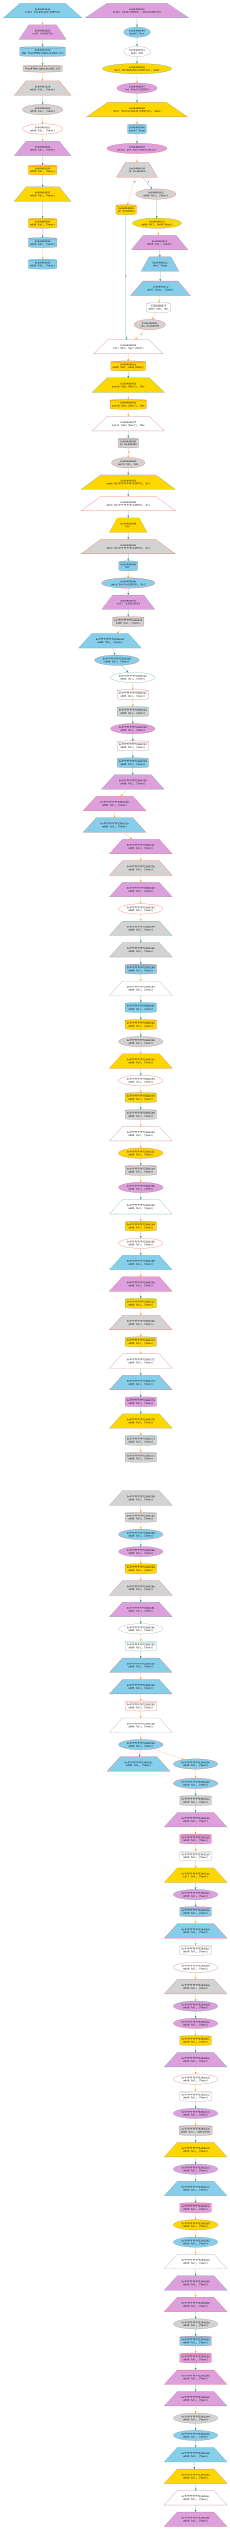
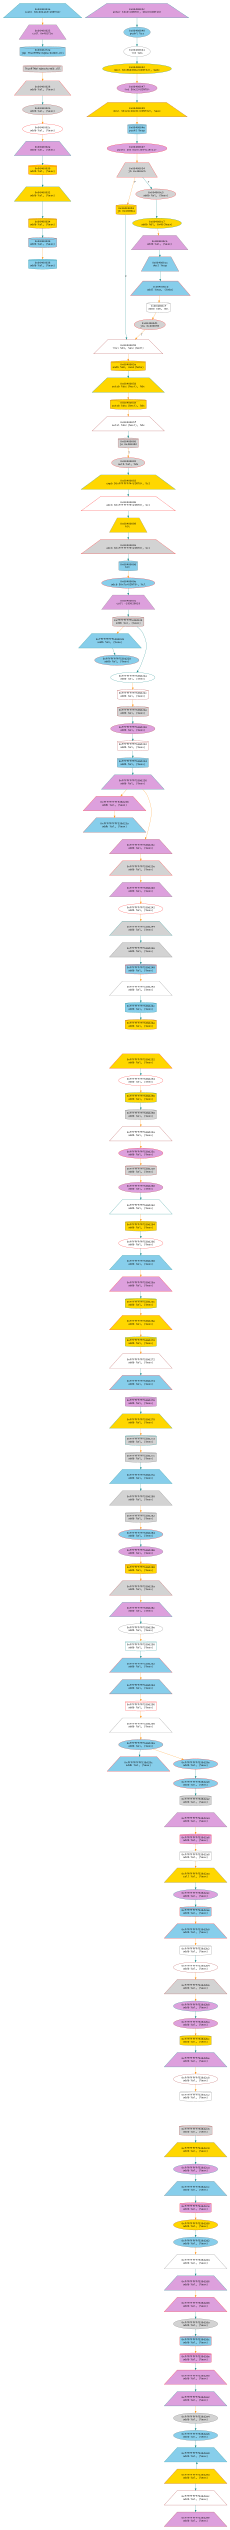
node "0x00400041 popl %ds": label "0x00400041 popl %ds" -> "0x00400041 int %ds"
edge "0x0040272e jmp ThunRTMain@msvbvm60.dll" -> "ThunRTMain@msvbvm60.dll": removed
edge "0xfffffffff538d228 addb %al, (%eax)" -> "0xfffffffff538d22a addb %al, (%eax)": now "0xfffffffff538d224 addb %al, (%eax)" -> "0xfffffffff538d22a addb %al, (%eax)"
node "0xfffffffff538d22e addb %al, (%eax)": color teal -> brown
edge "0xfffffffff538d23a addb %al, (%eax)" -> "0xfffffffff538d23c addb %al, (%eax)": now "0xfffffffff538d236 addb %al, (%eax)" -> "0xfffffffff538d23c addb %al, (%eax)"
node "0xfffffffff538d250 addb %al, (%eax)": removed
node "0xfffffffff538d25c addb %al, (%eax)": fillcolor gold -> plum
edge "0xfffffffff538d25c addb %al, (%eax)" -> "0xfffffffff538d25e addb %al, (%eax)": color teal -> darkorange
node "0xfffffffff538d26e addb %al, (%eax)": fillcolor lightgrey -> gold
edge "0xfffffffff538d274 addb %al, (%eax)" -> "0xfffffffff538d276 addb %al, (%eax)": removed
node "0xfffffffff538d27e addb %al, (%eax)": added
edge "0xfffffffff538d28a addb %al, (%eax)" -> "0xfffffffff538d28c addb %al, (%eax)": color teal -> darkorange
edge "0xfffffffff538d29e addb %al, (%eax)" -> "0xfffffffff538d2a0 addb %al, (%eax)": color darkorange -> teal
edge "0xfffffffff538d2a2 addb %al, (%eax)" -> "0xfffffffff538d2a4 addb %al, (%eax)": removed
edge "0xfffffffff538d2b2 addb %al, (%eax)" -> "0xfffffffff538d2b4 addb %al, (%eax)": added
node "0xfffffffff538d2c4 addb %al, (%eax)": removed
node "0xfffffffff538d2c6 addb %al, (%msvbvm)": label "0xfffffffff538d2c6 addb %al, (%msvbvm)" -> "0xfffffffff538d2c6 addb %al, (%eax)"
edge "0xfffffffff538d2d0 addb %al, (%eax)" -> "0xfffffffff538d2d2 addb %al, (%eax)": color darkorange -> teal
edge "0xfffffffff538d2e8 addb %al, (%eax)" -> "0xfffffffff538d2ea addb %al, (%eax)": reversed
